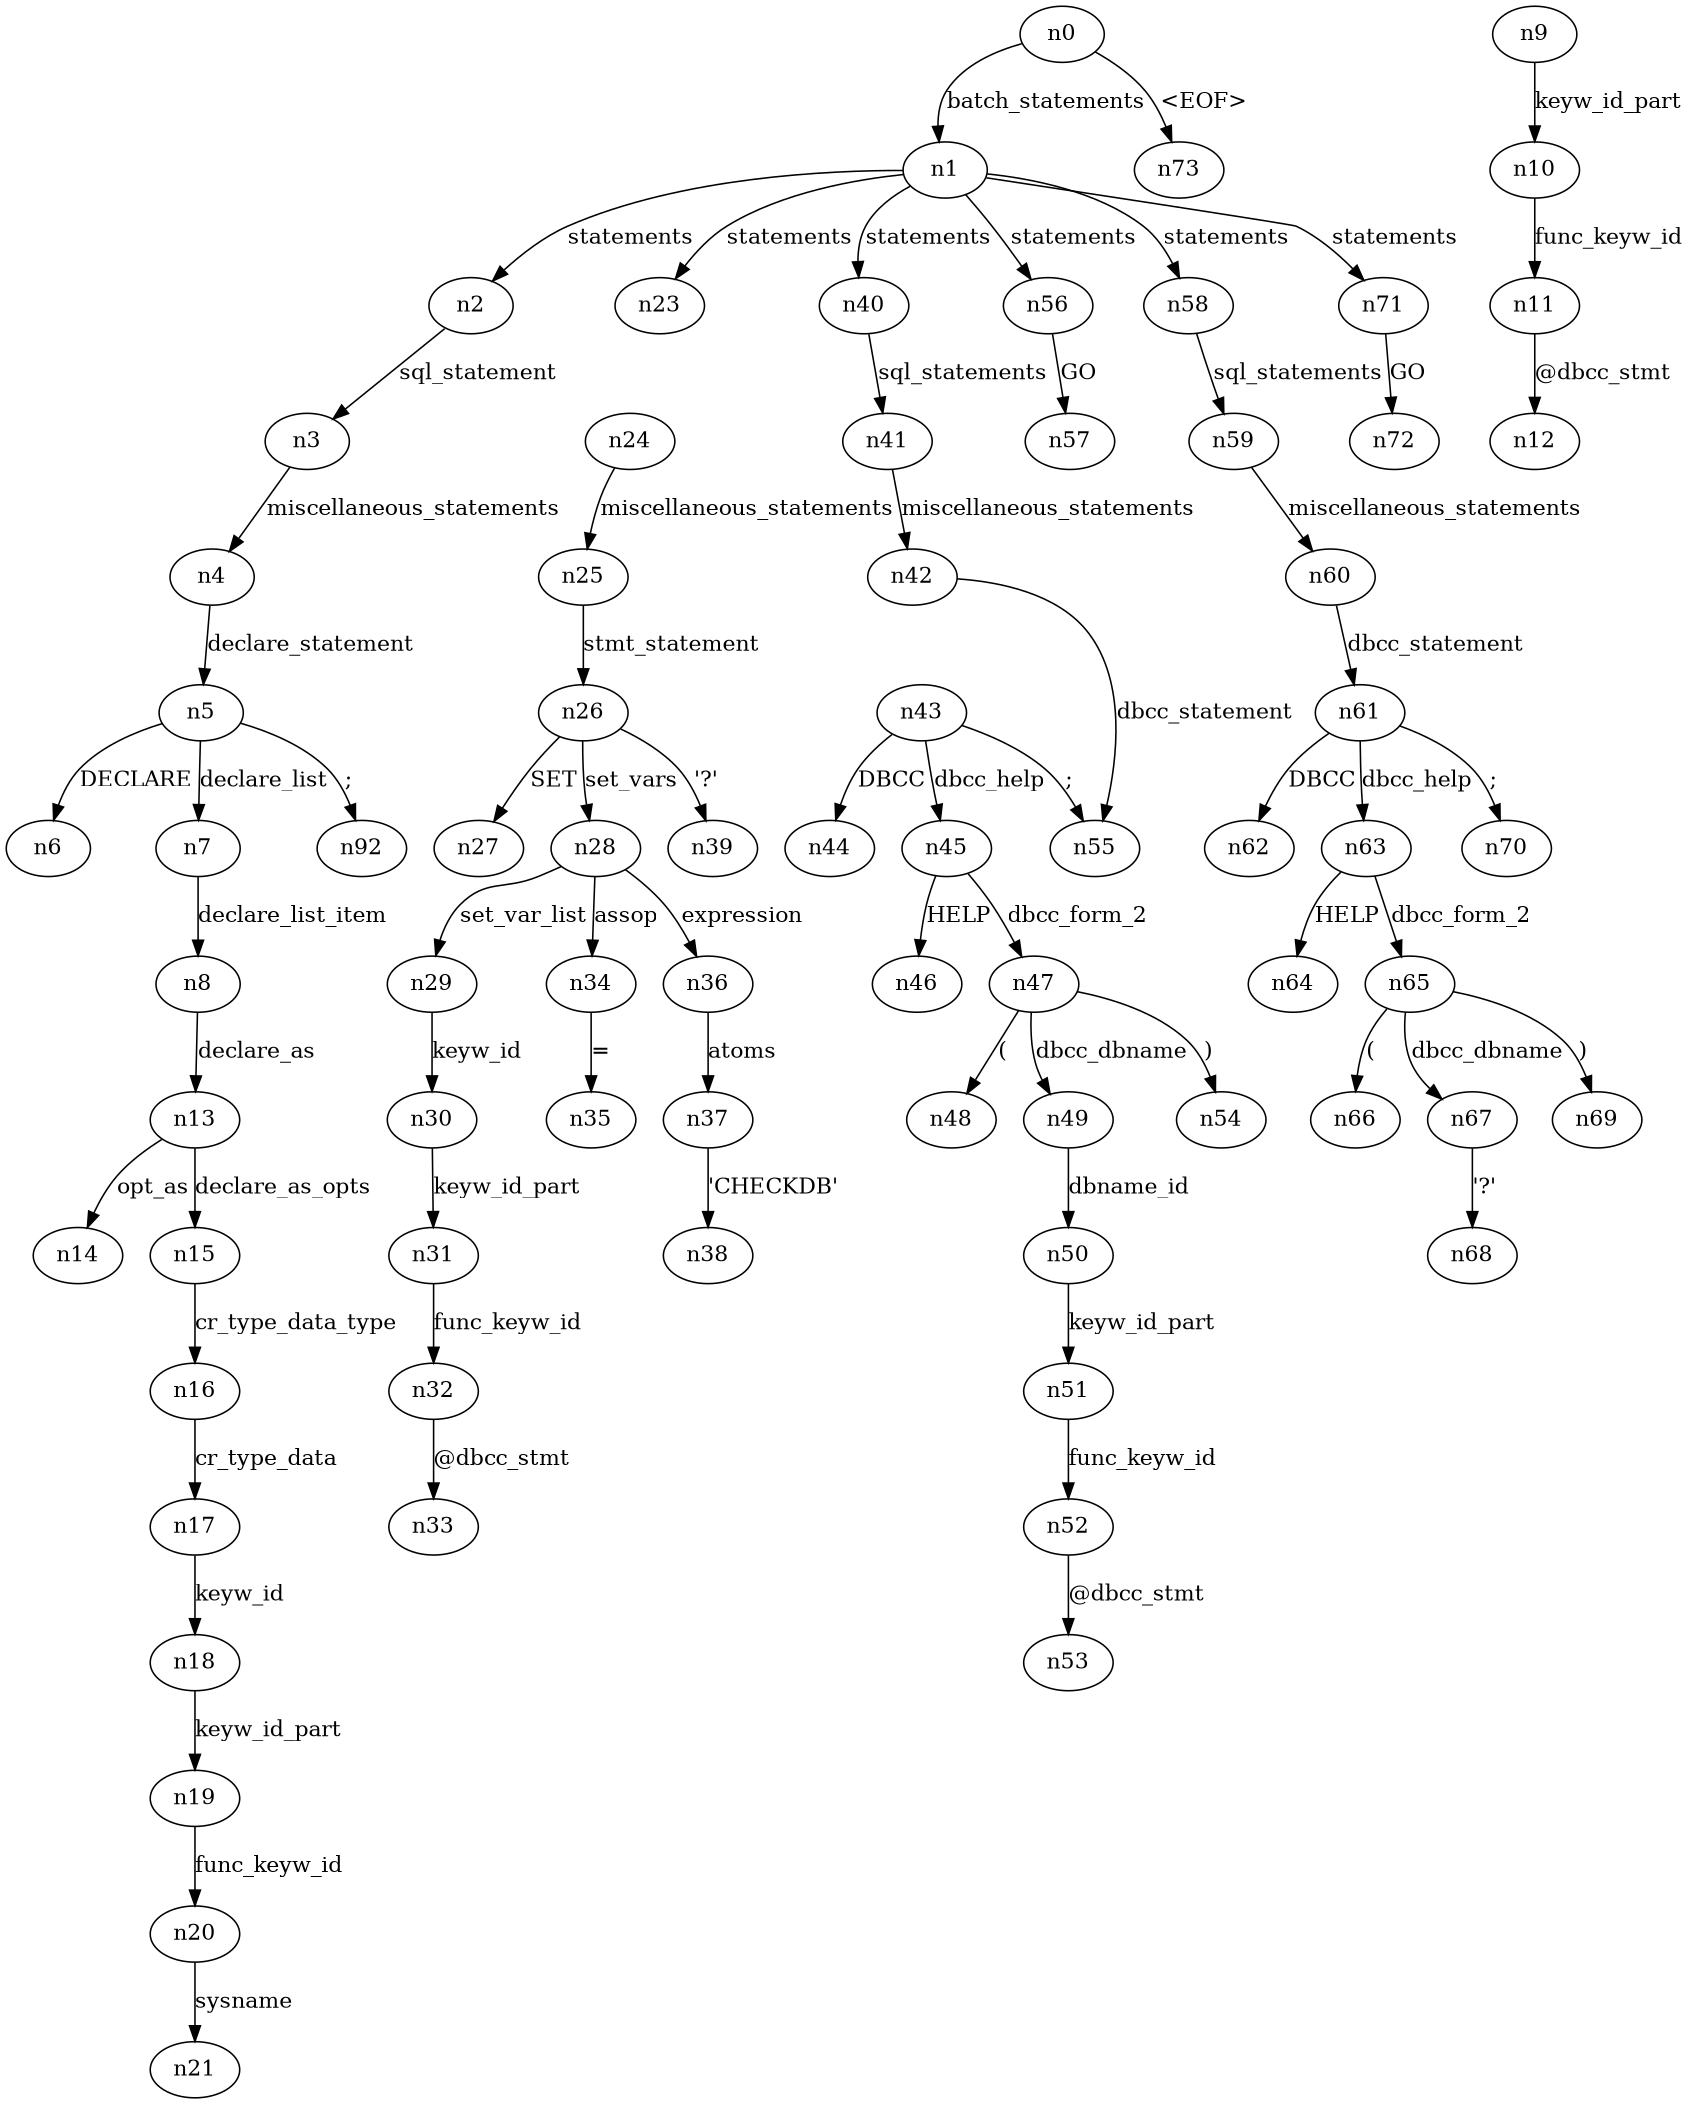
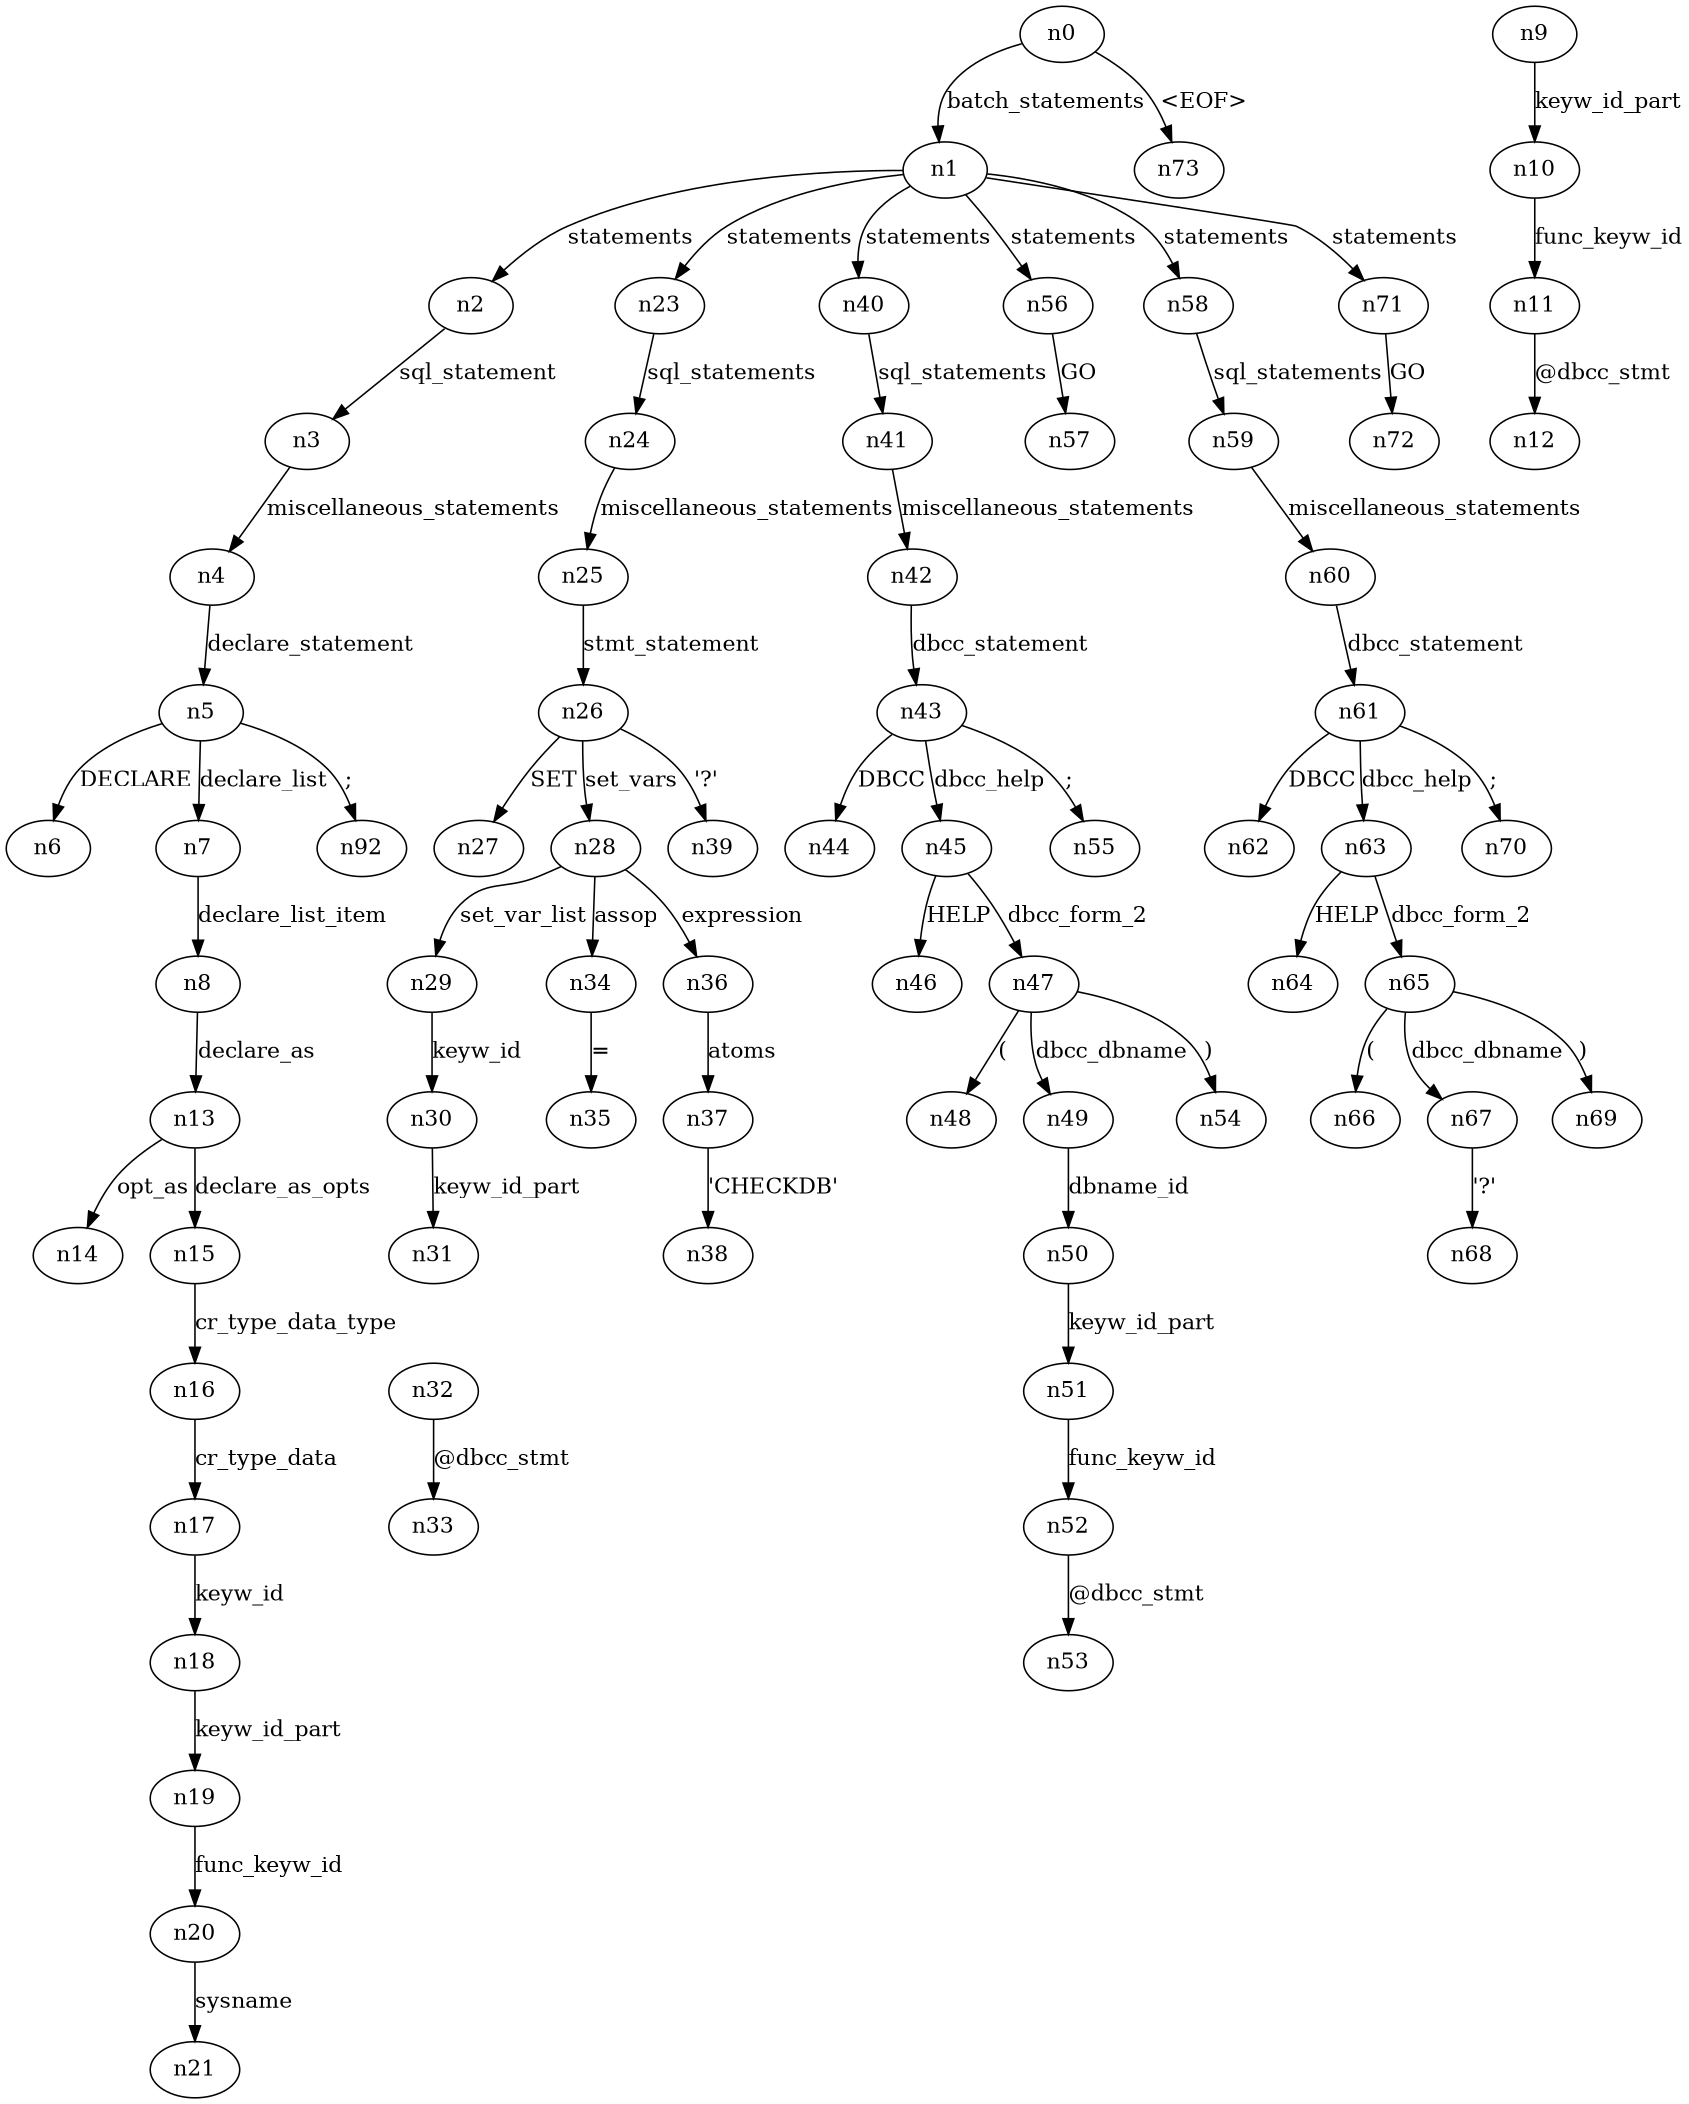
edge "n23" -> "n24": added, label "sql_statements"
edge "n42" -> "n55": now "n42" -> "n43"
edge "n31" -> "n32": removed, label "func_keyw_id"
